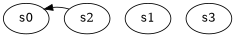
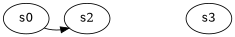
edge "s2" -> "s0": reversed
node "s1": removed
